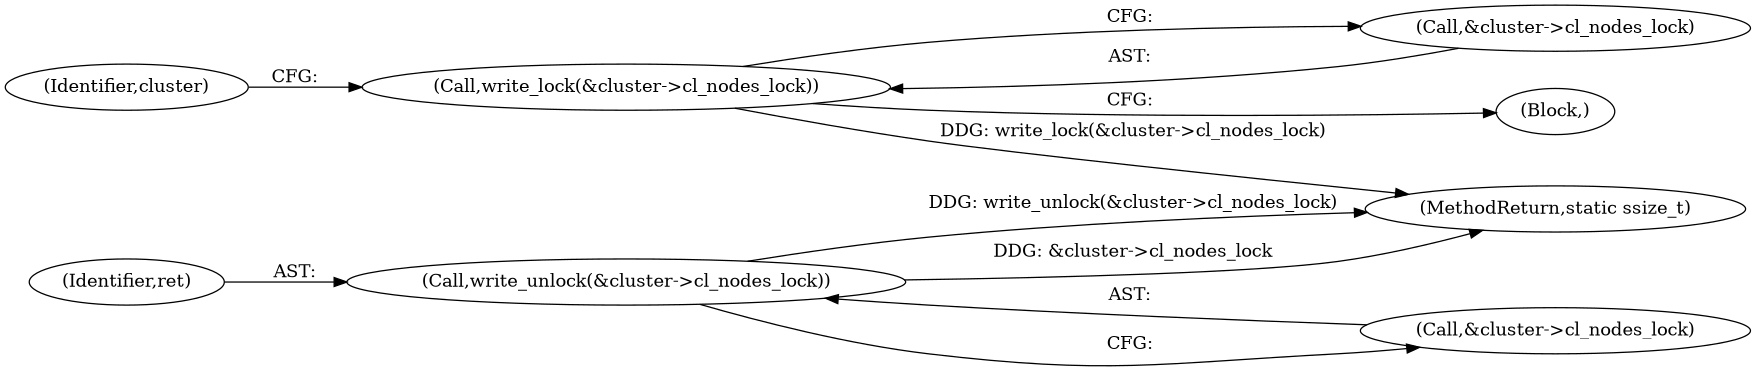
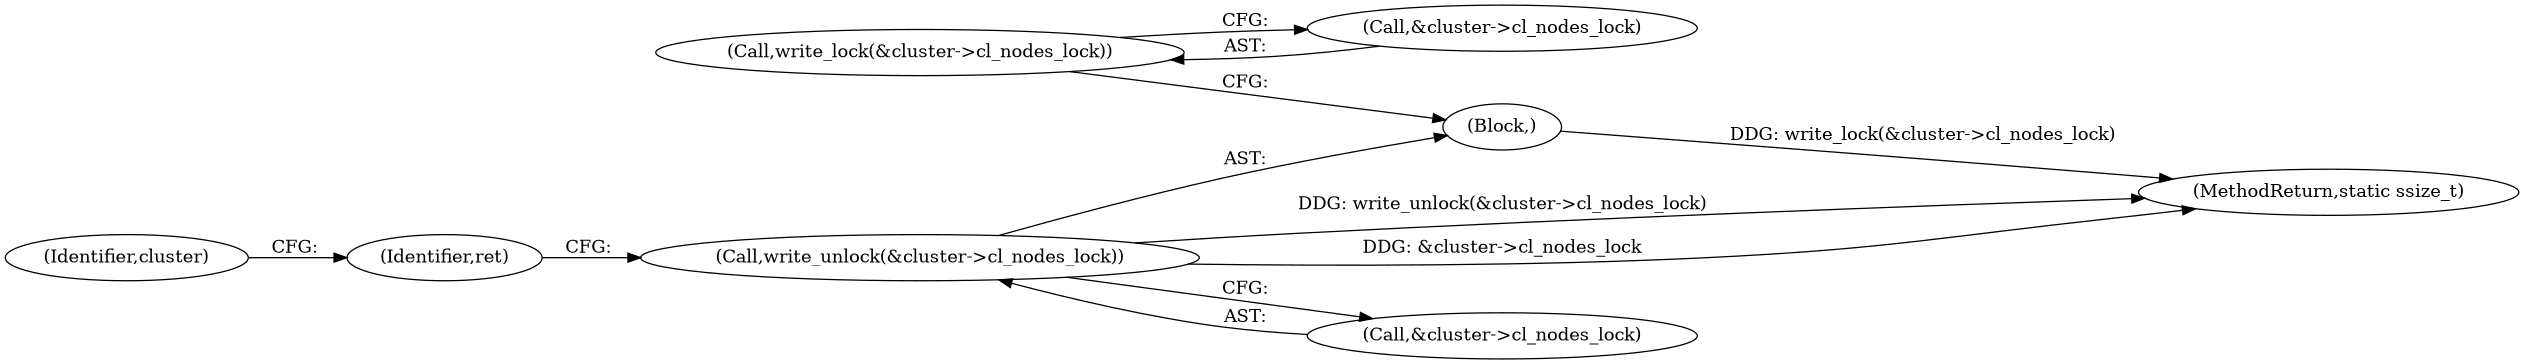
edge "(Identifier,cluster)" -> "(Call,write_lock(&cluster->cl_nodes_lock))": now "(Identifier,cluster)" -> "(Identifier,ret)"
edge "(Call,write_lock(&cluster->cl_nodes_lock))" -> "(MethodReturn,static ssize_t)": now "(Block,)" -> "(MethodReturn,static ssize_t)"
edge "(Call,write_unlock(&cluster->cl_nodes_lock))" -> "(Block,)": added, label "AST:"
edge "(Identifier,ret)" -> "(Call,write_unlock(&cluster->cl_nodes_lock))": label "AST: " -> "CFG: "
